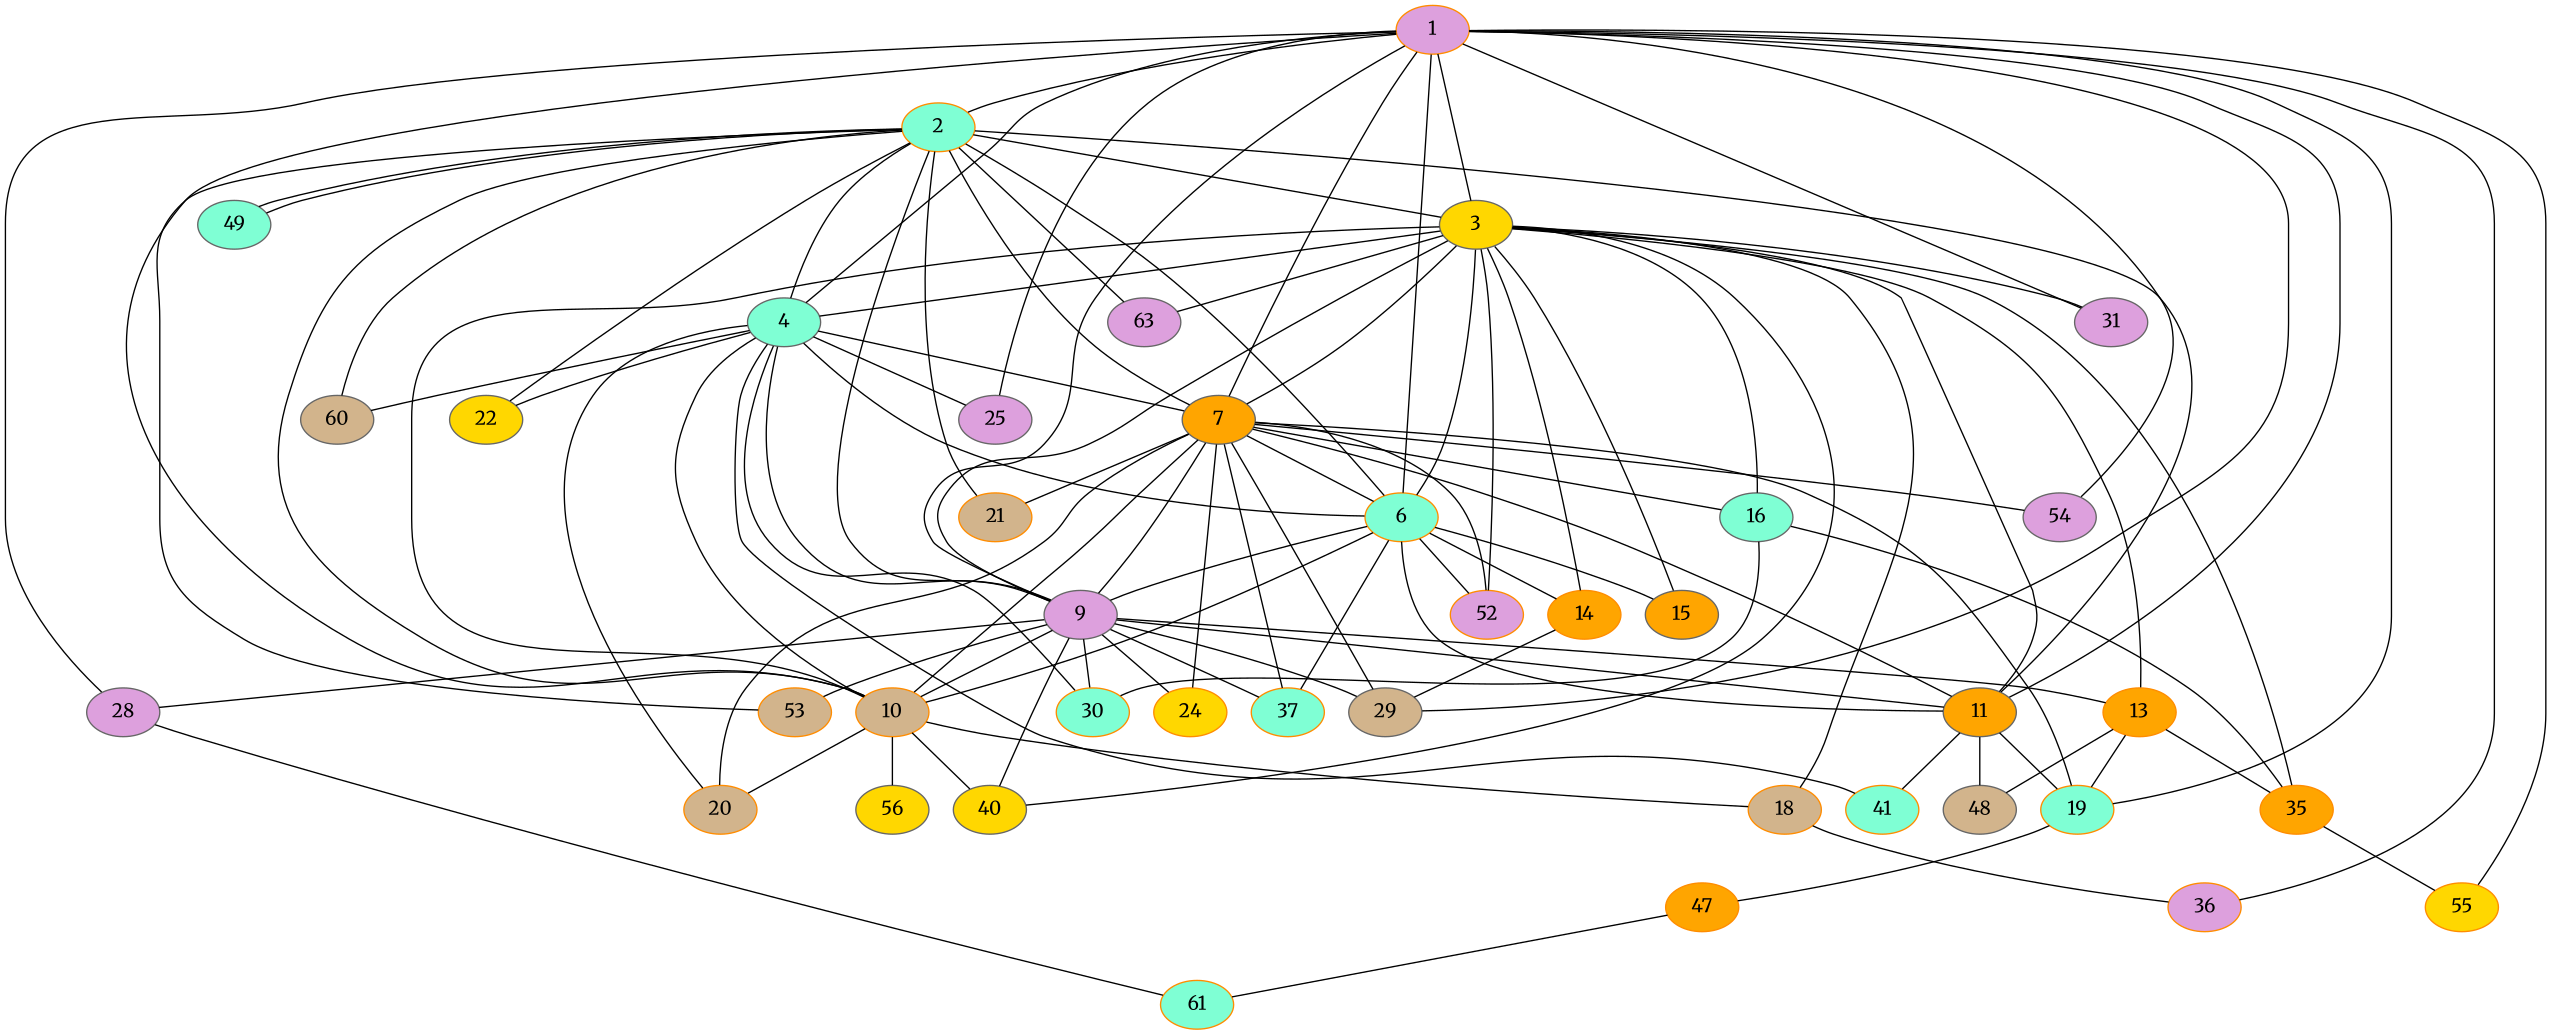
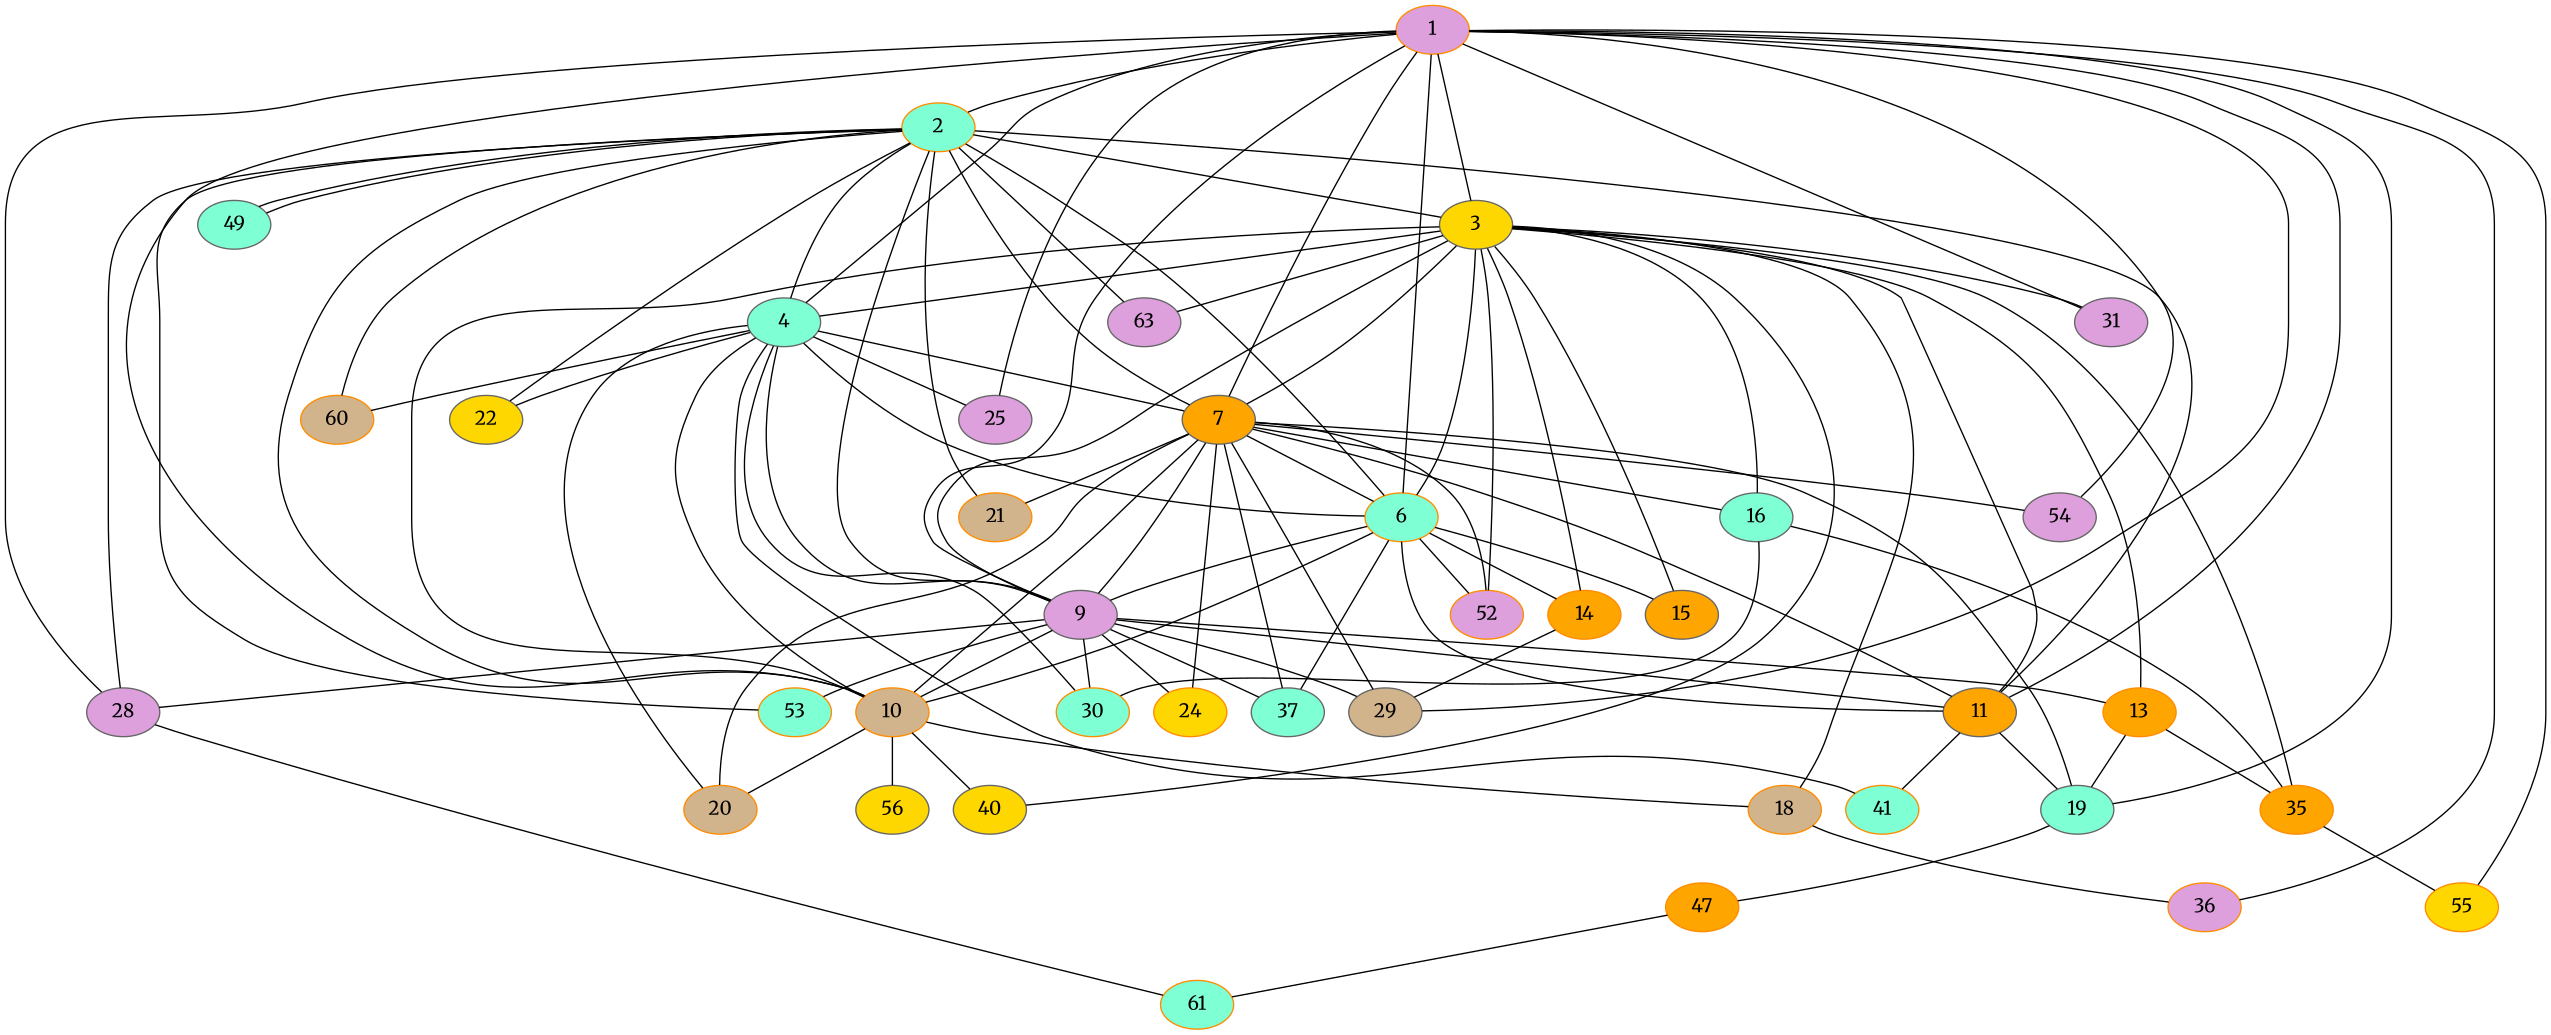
edge "2" -- "28": added
node "60": color gray40 -> darkorange
edge "9" -- "40": removed
node "53": fillcolor tan -> aquamarine
node "37": color darkorange -> gray40
node "48": removed
node "19": color darkorange -> gray40
